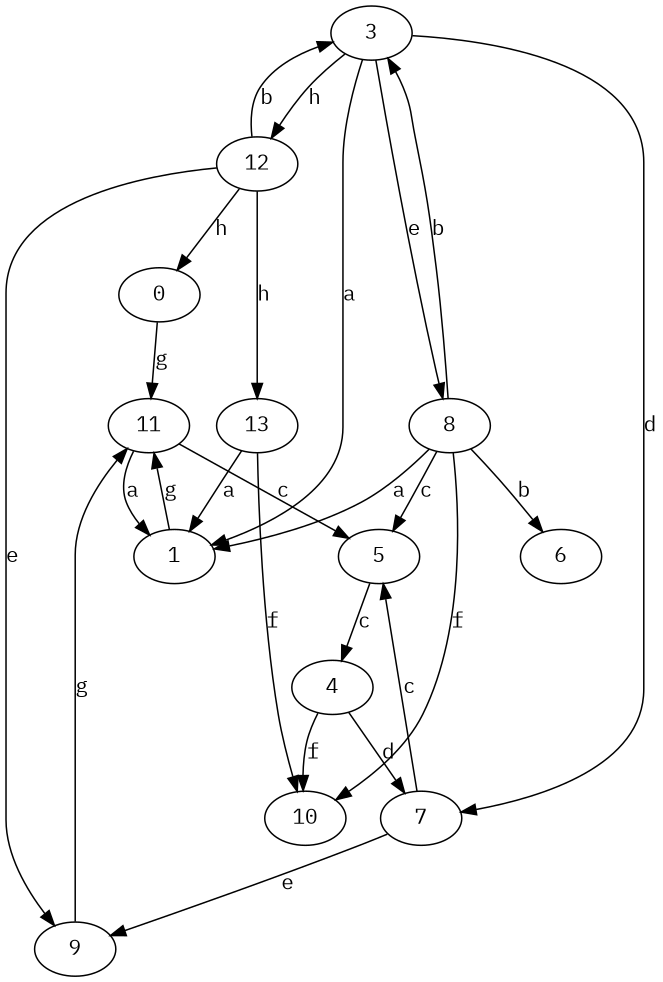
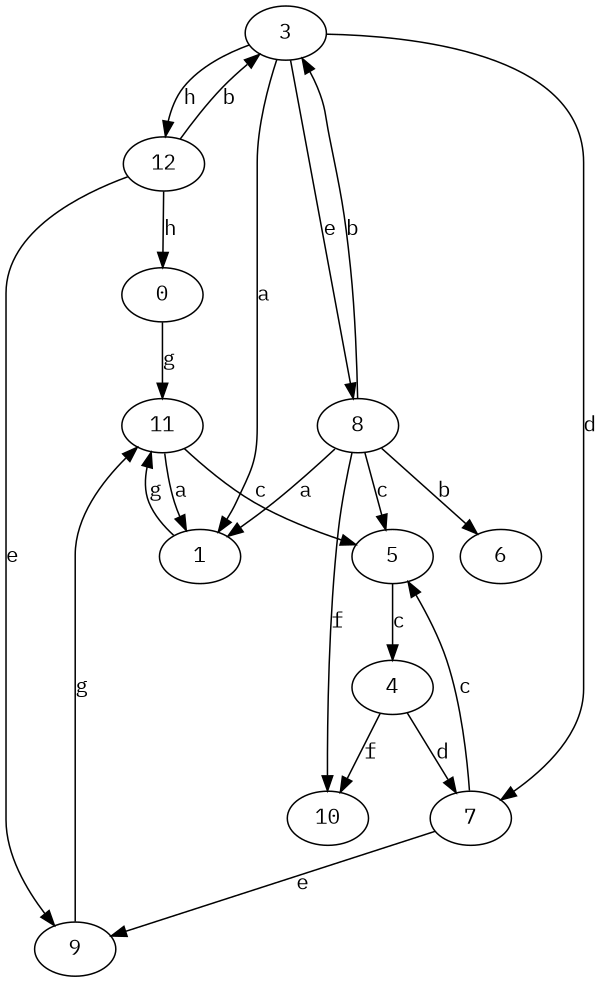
node "13": removed
